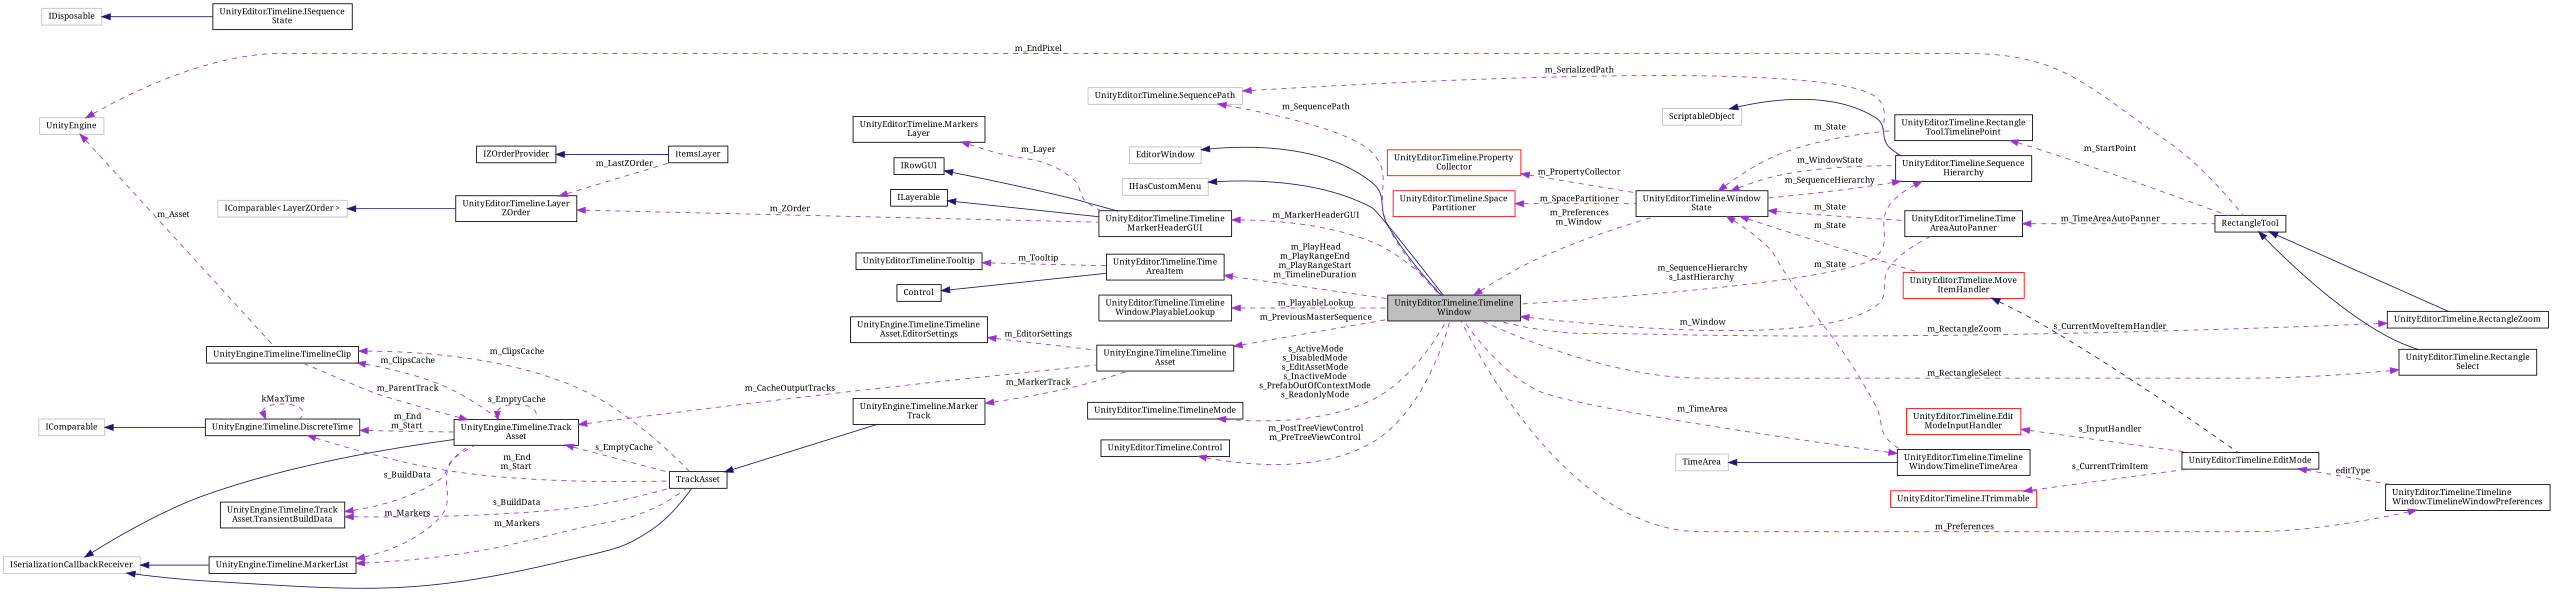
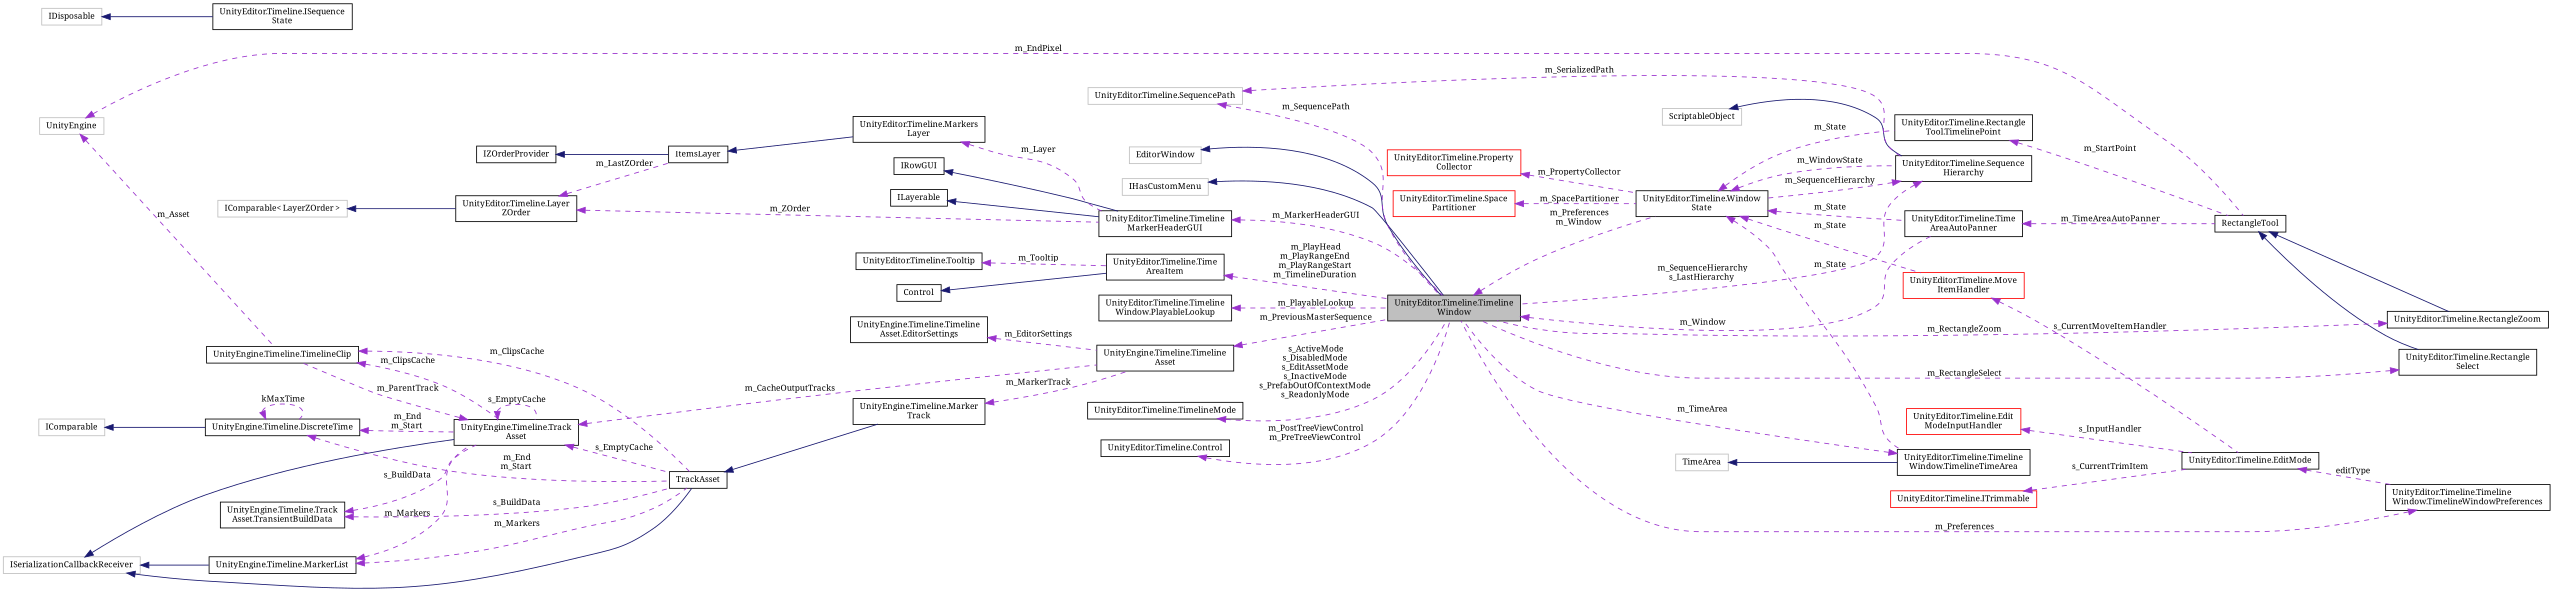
edge "UnityEditor.Timeline.Markers Layer" -> "ItemsLayer": added
edge "UnityEditor.Timeline.EditMode" -> "UnityEditor.Timeline.Move ItemHandler": color midnightblue -> darkorchid3
